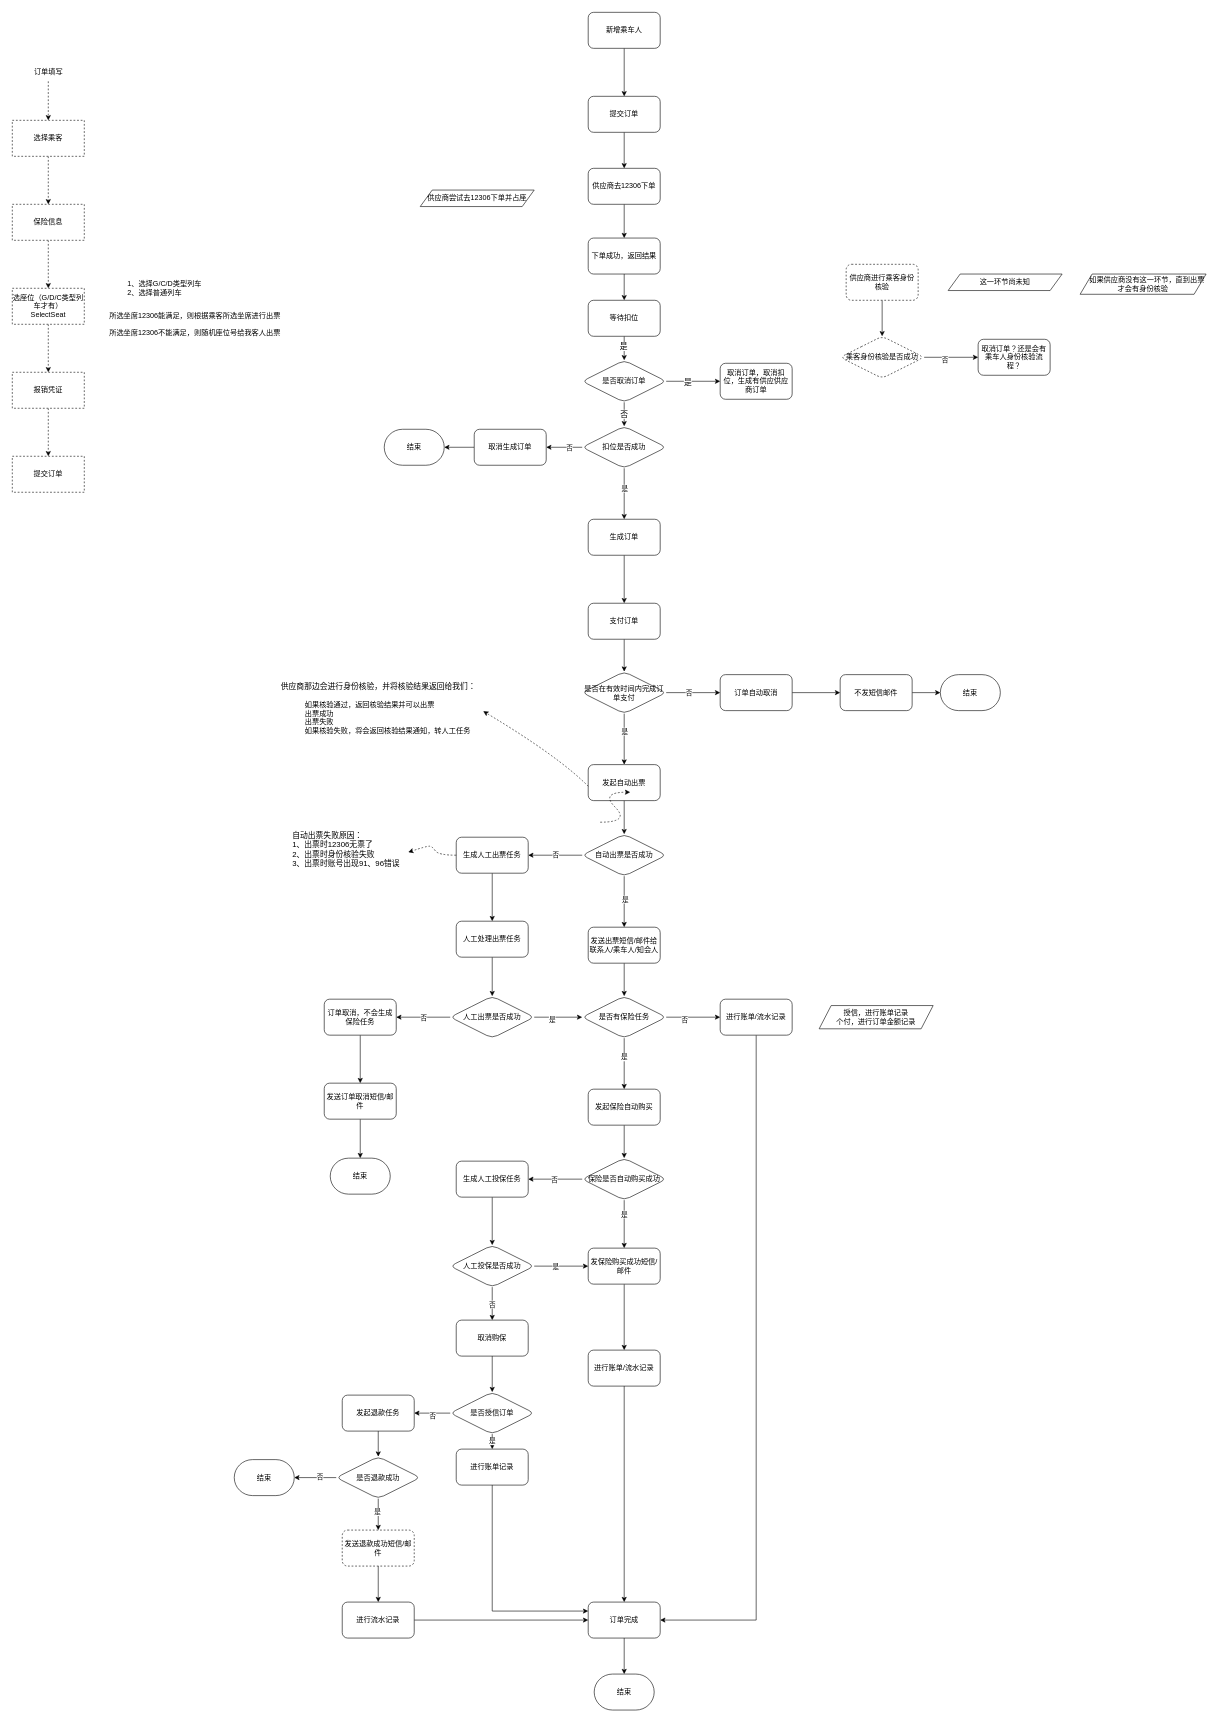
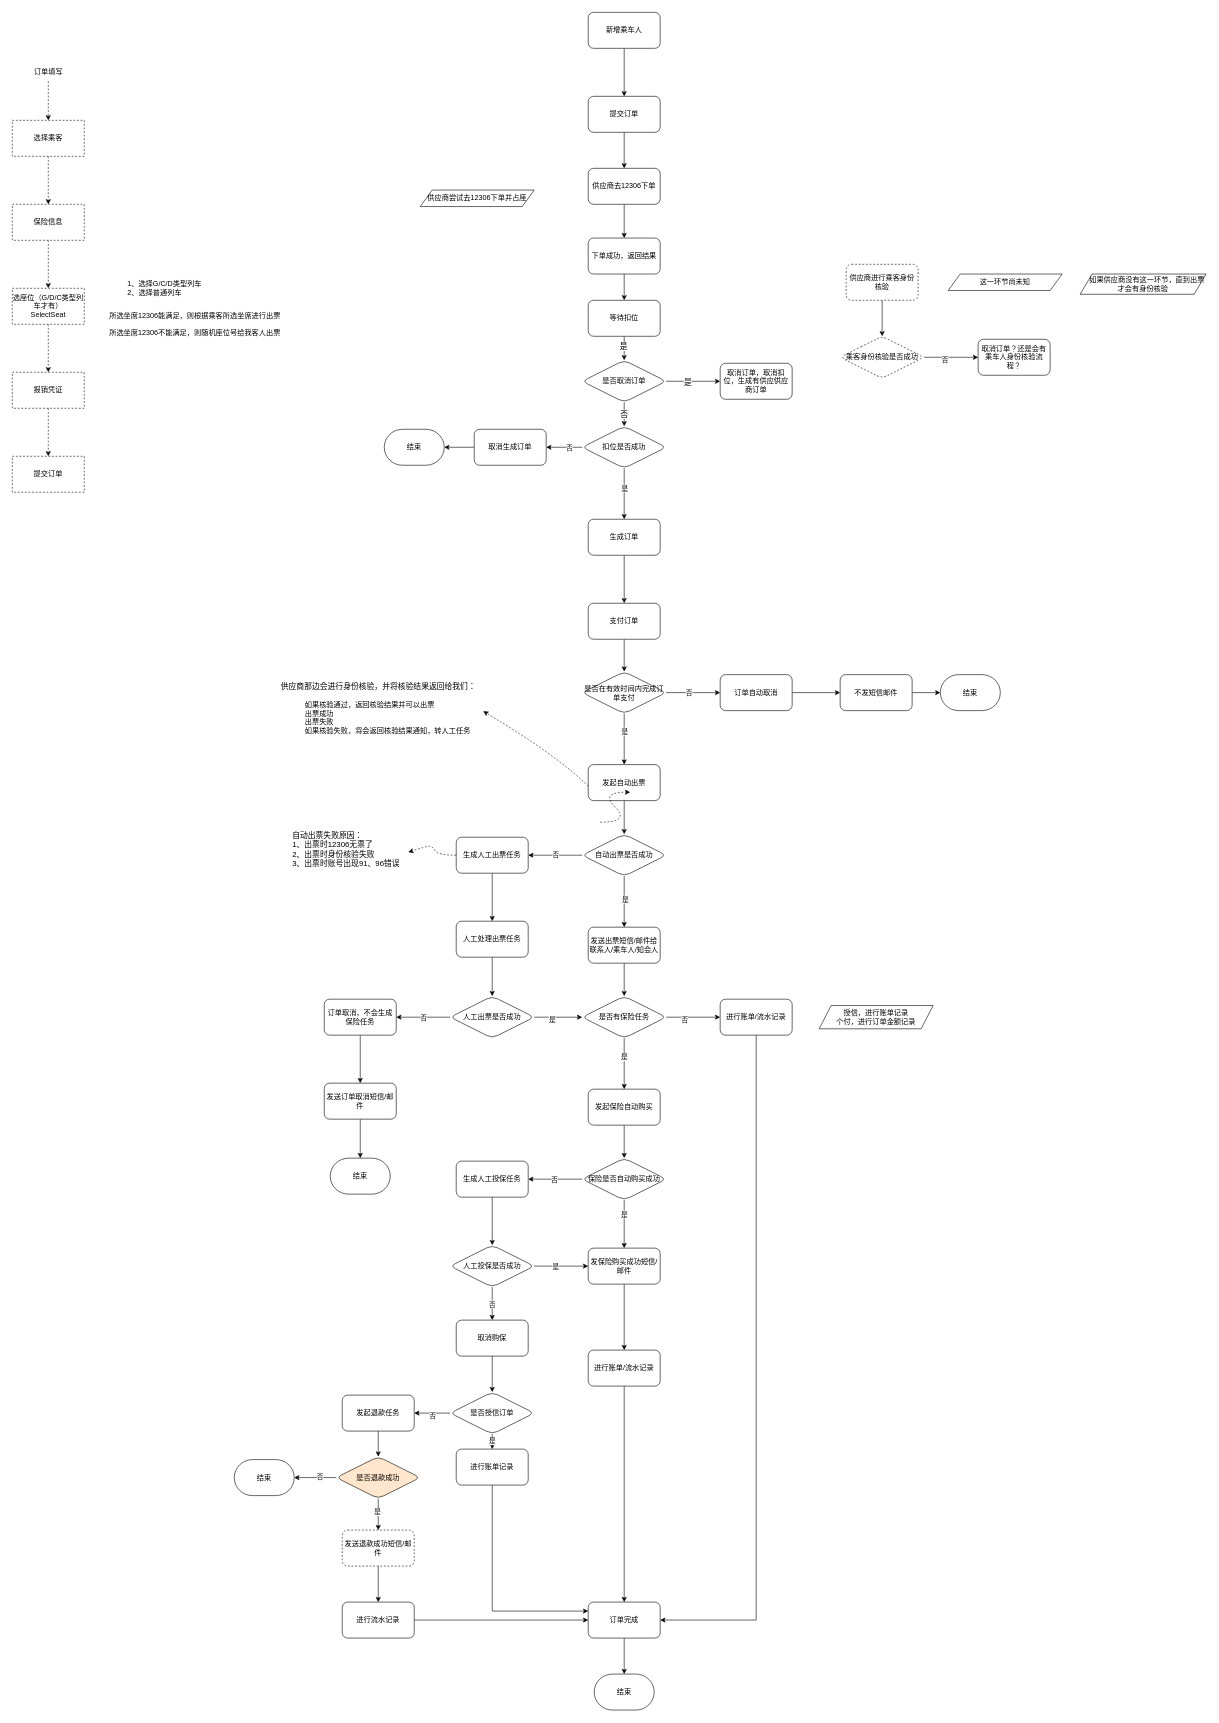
node "是否退款成功": fillcolor #ffffff -> #ffe6cc
